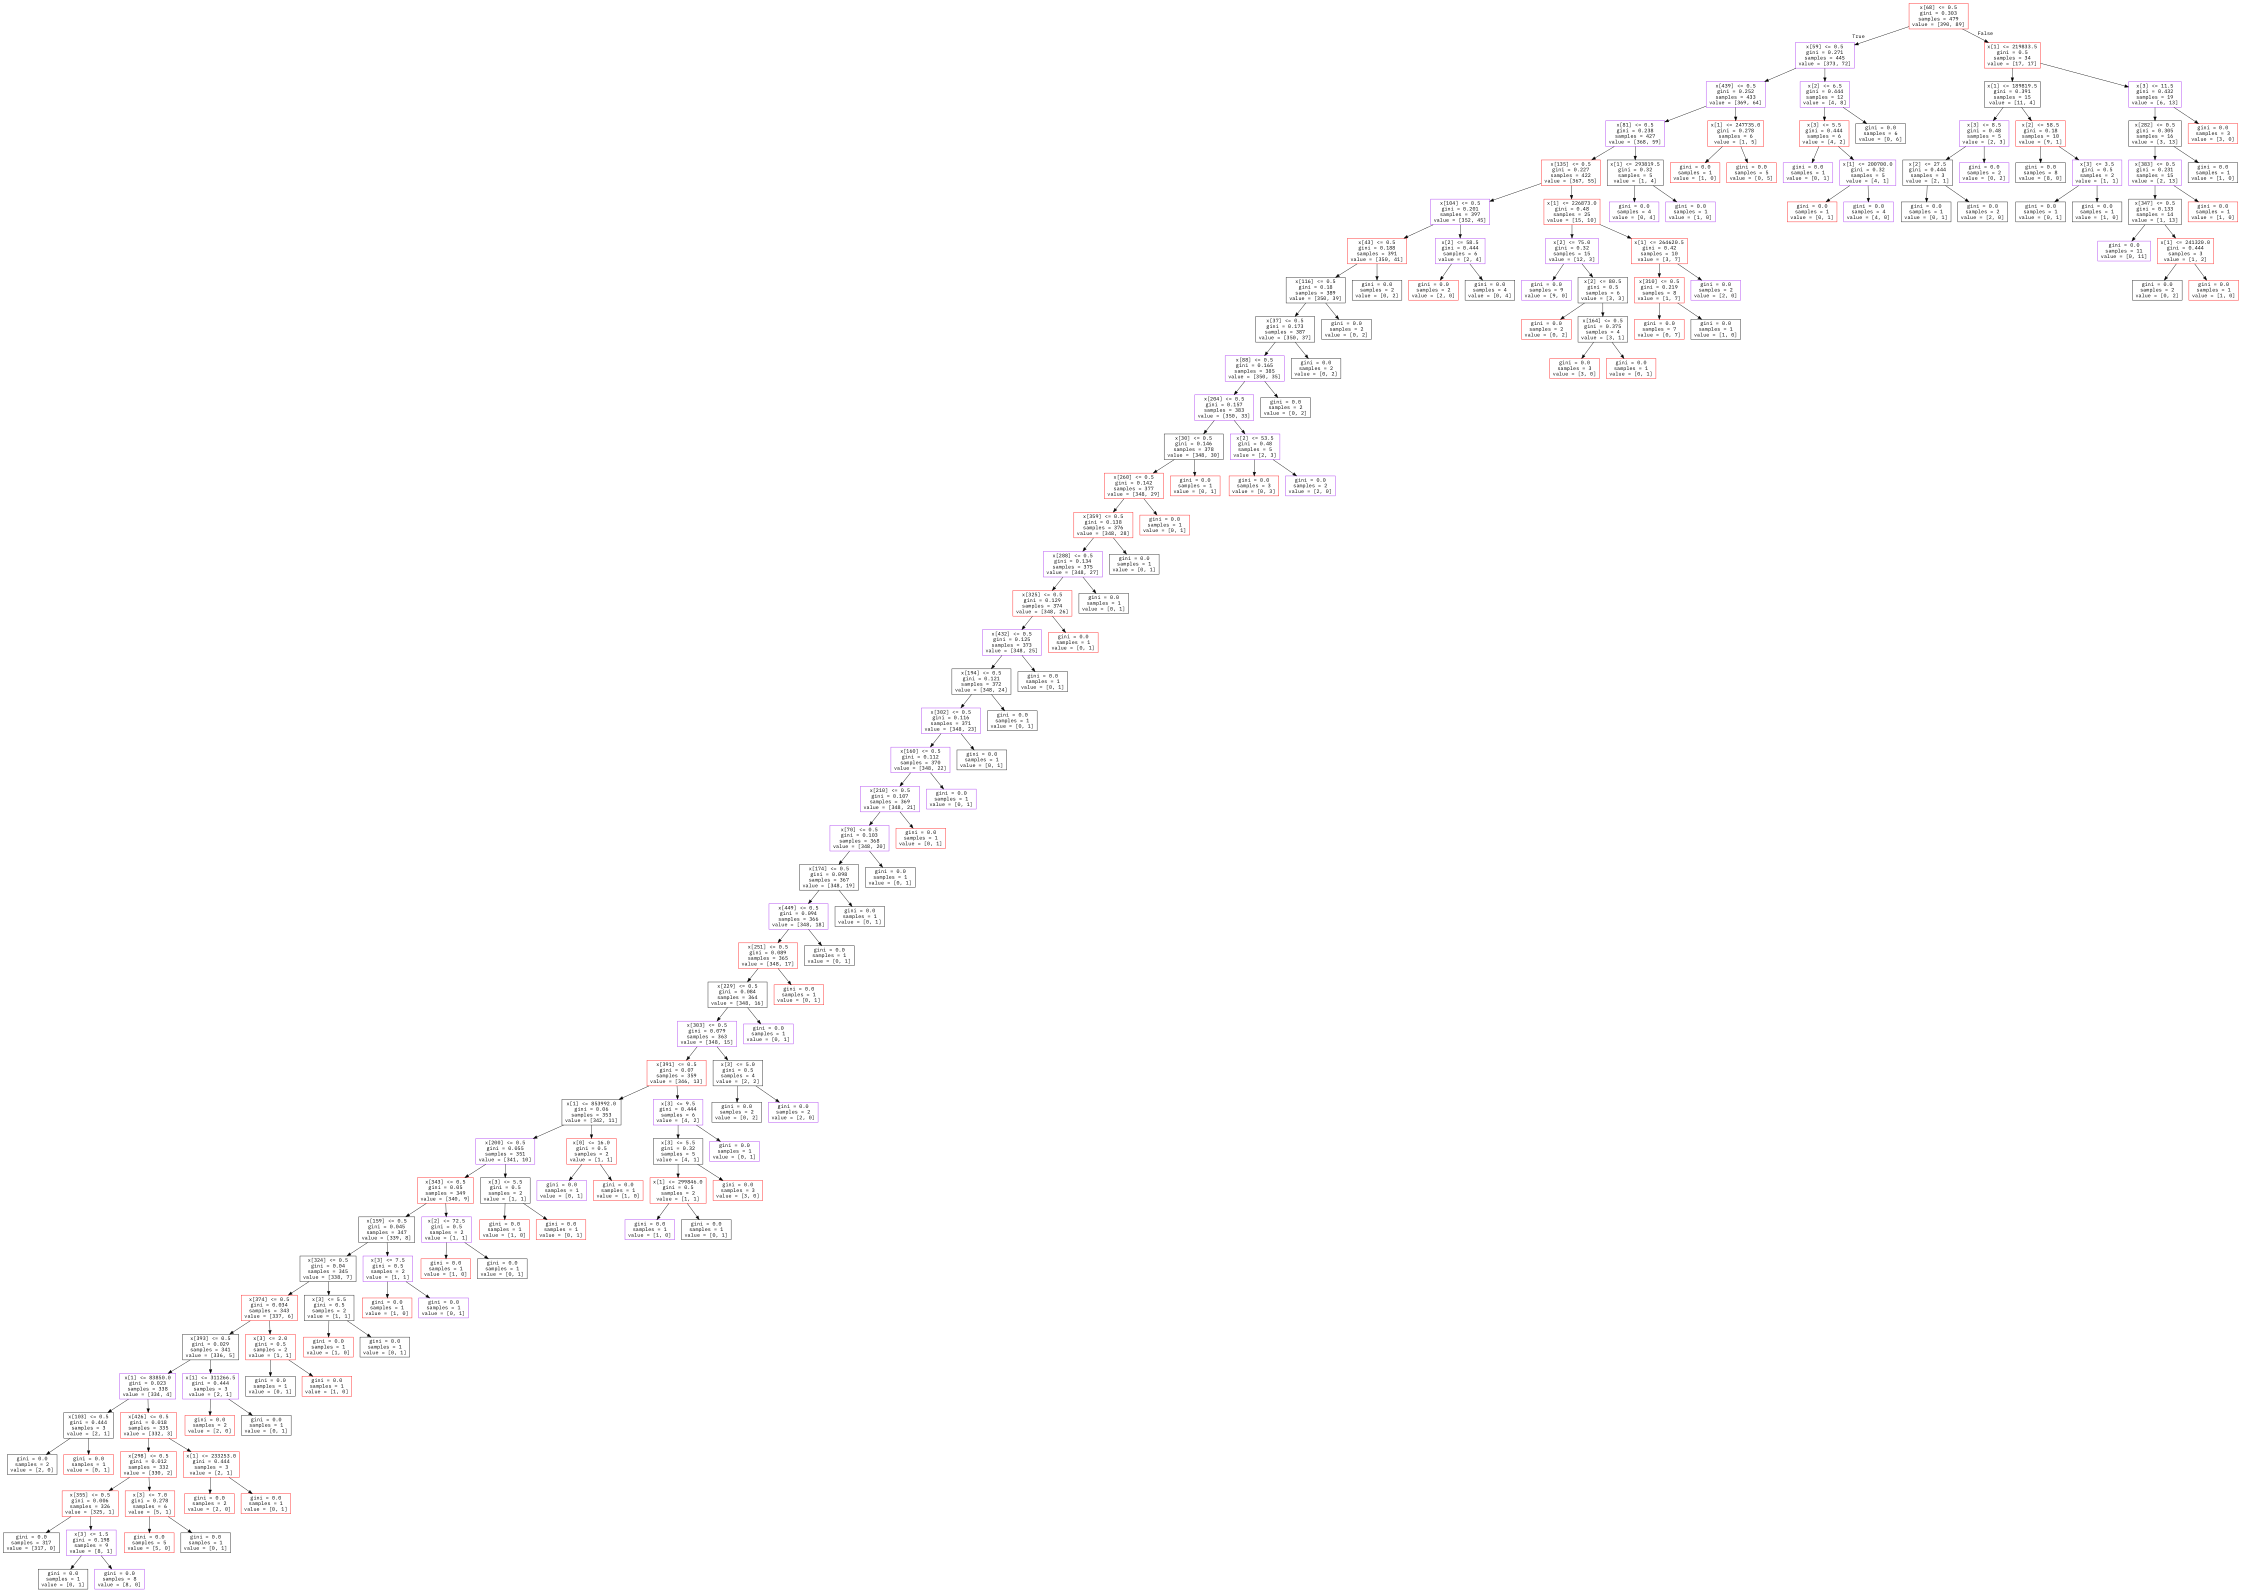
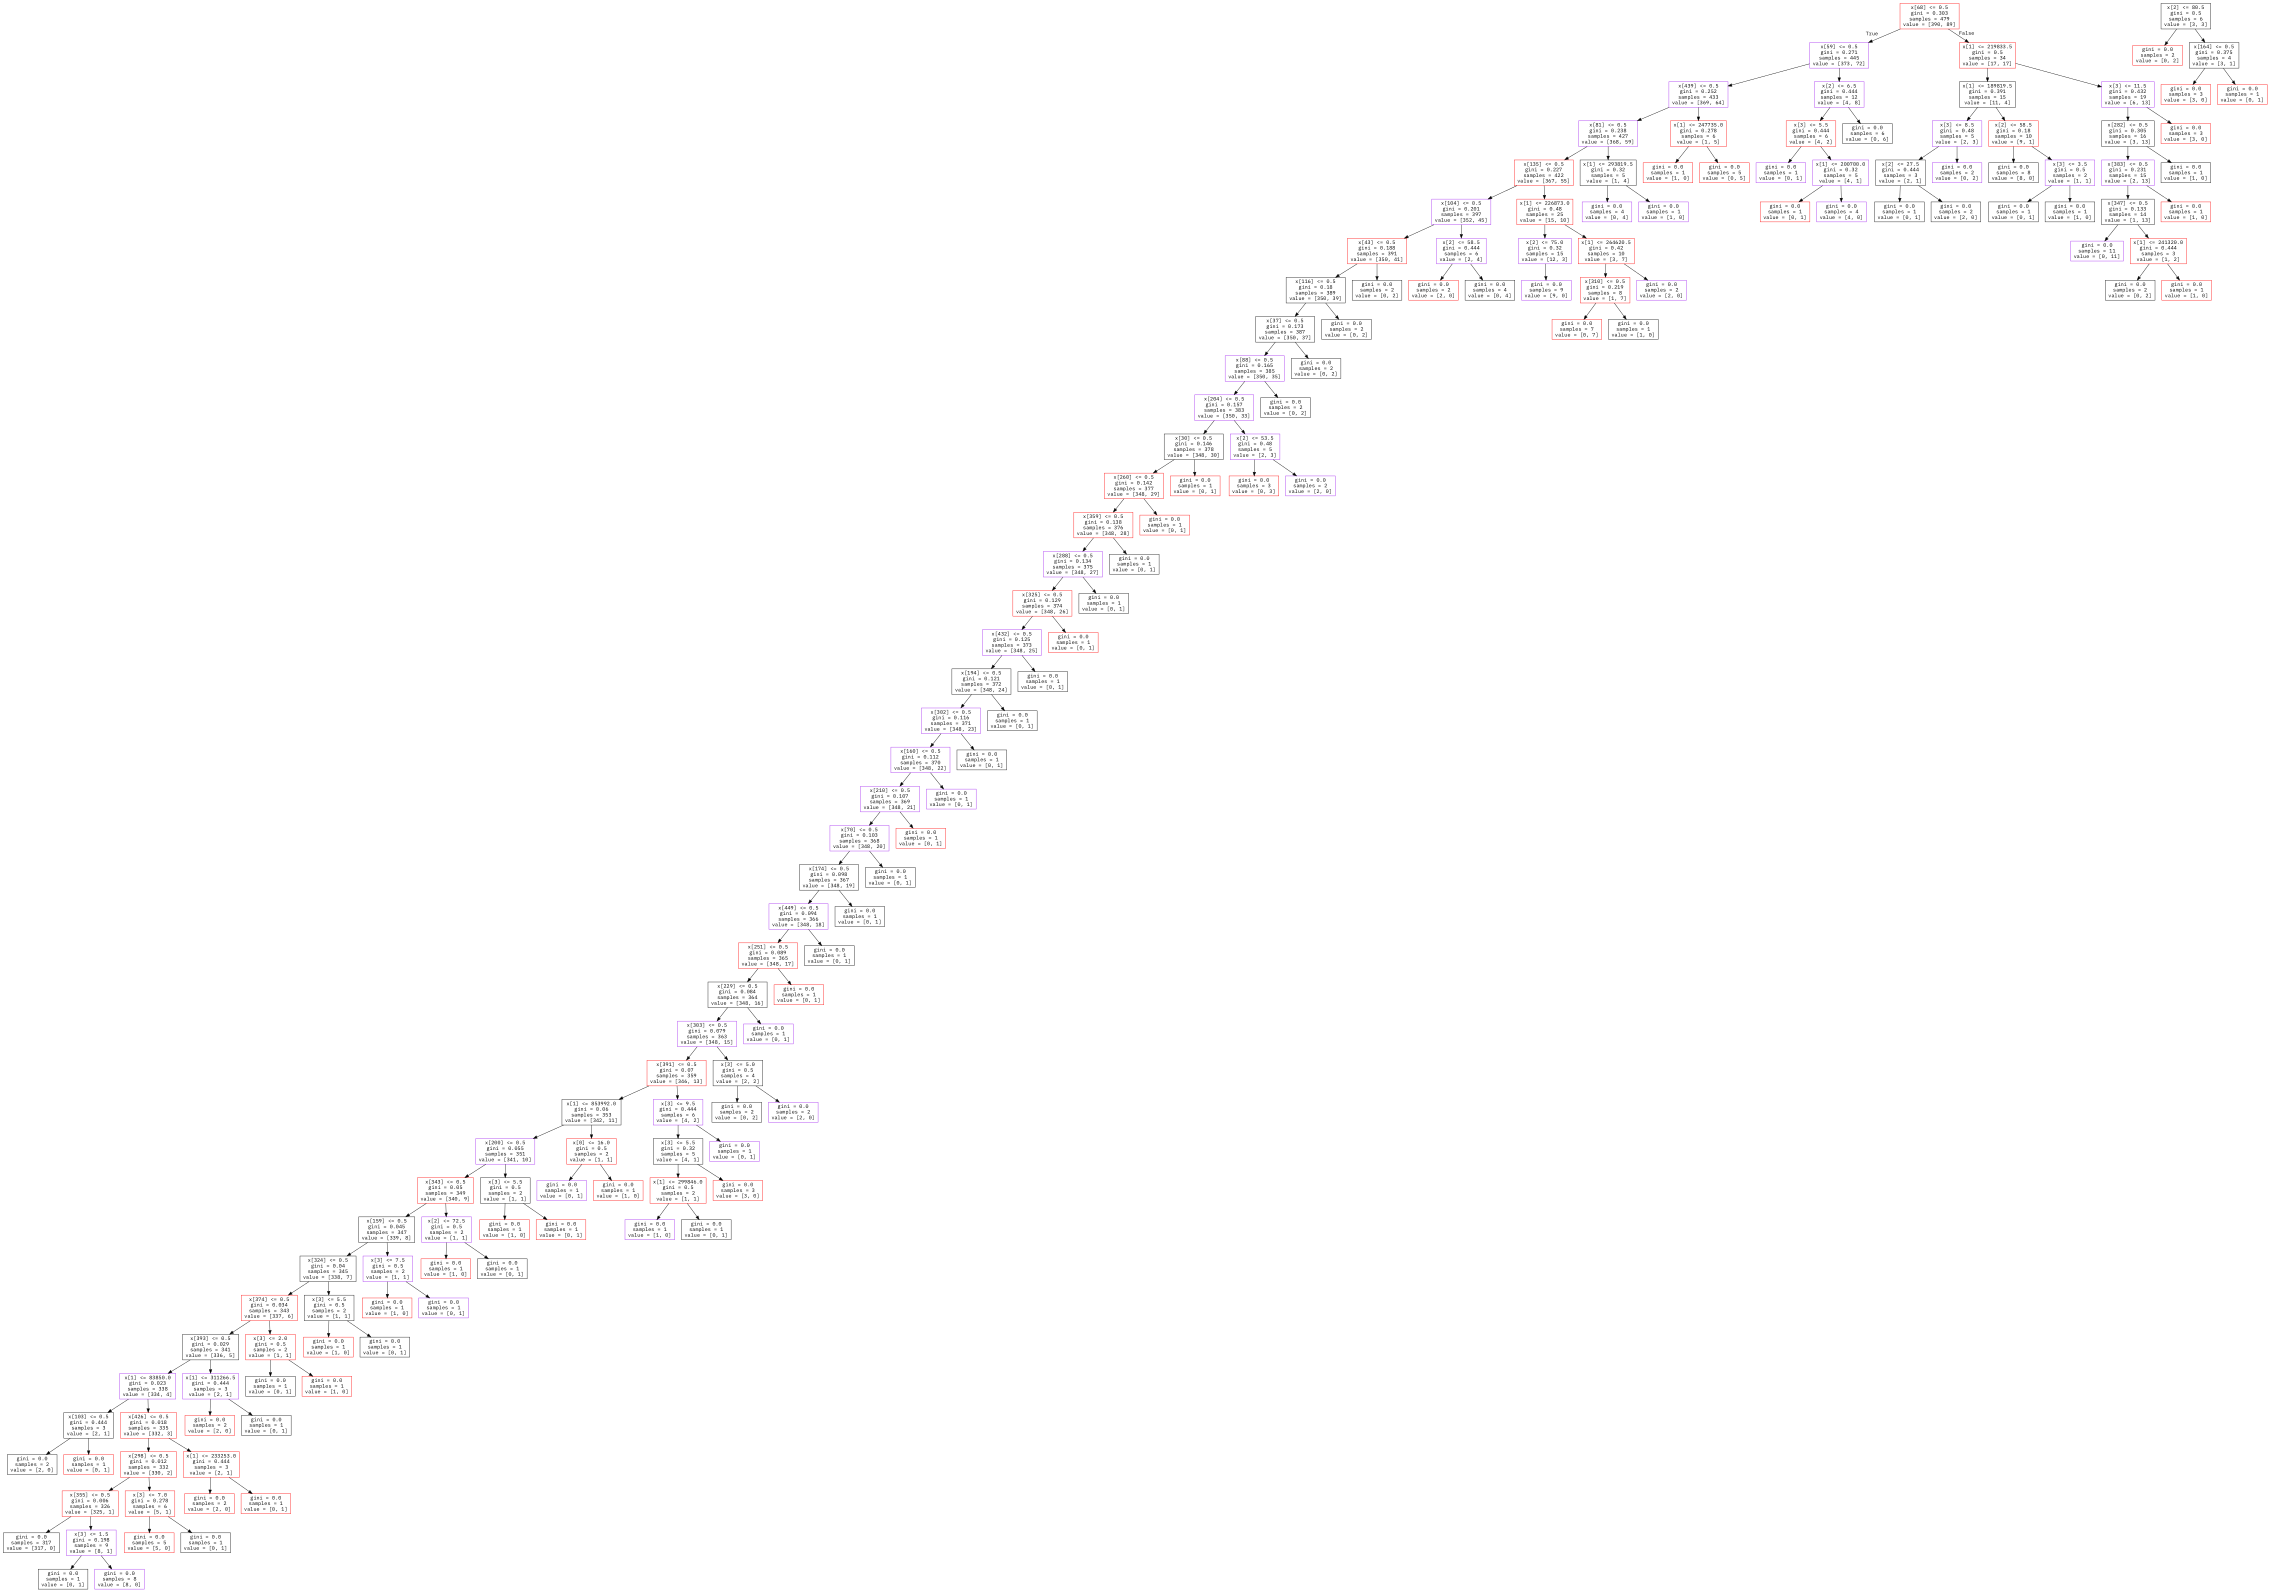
edge "x[2] <= 75.0 gini = 0.32 samples = 15 value = [12, 3]" -> "x[2] <= 80.5 gini = 0.5 samples = 6 value = [3, 3]": removed
